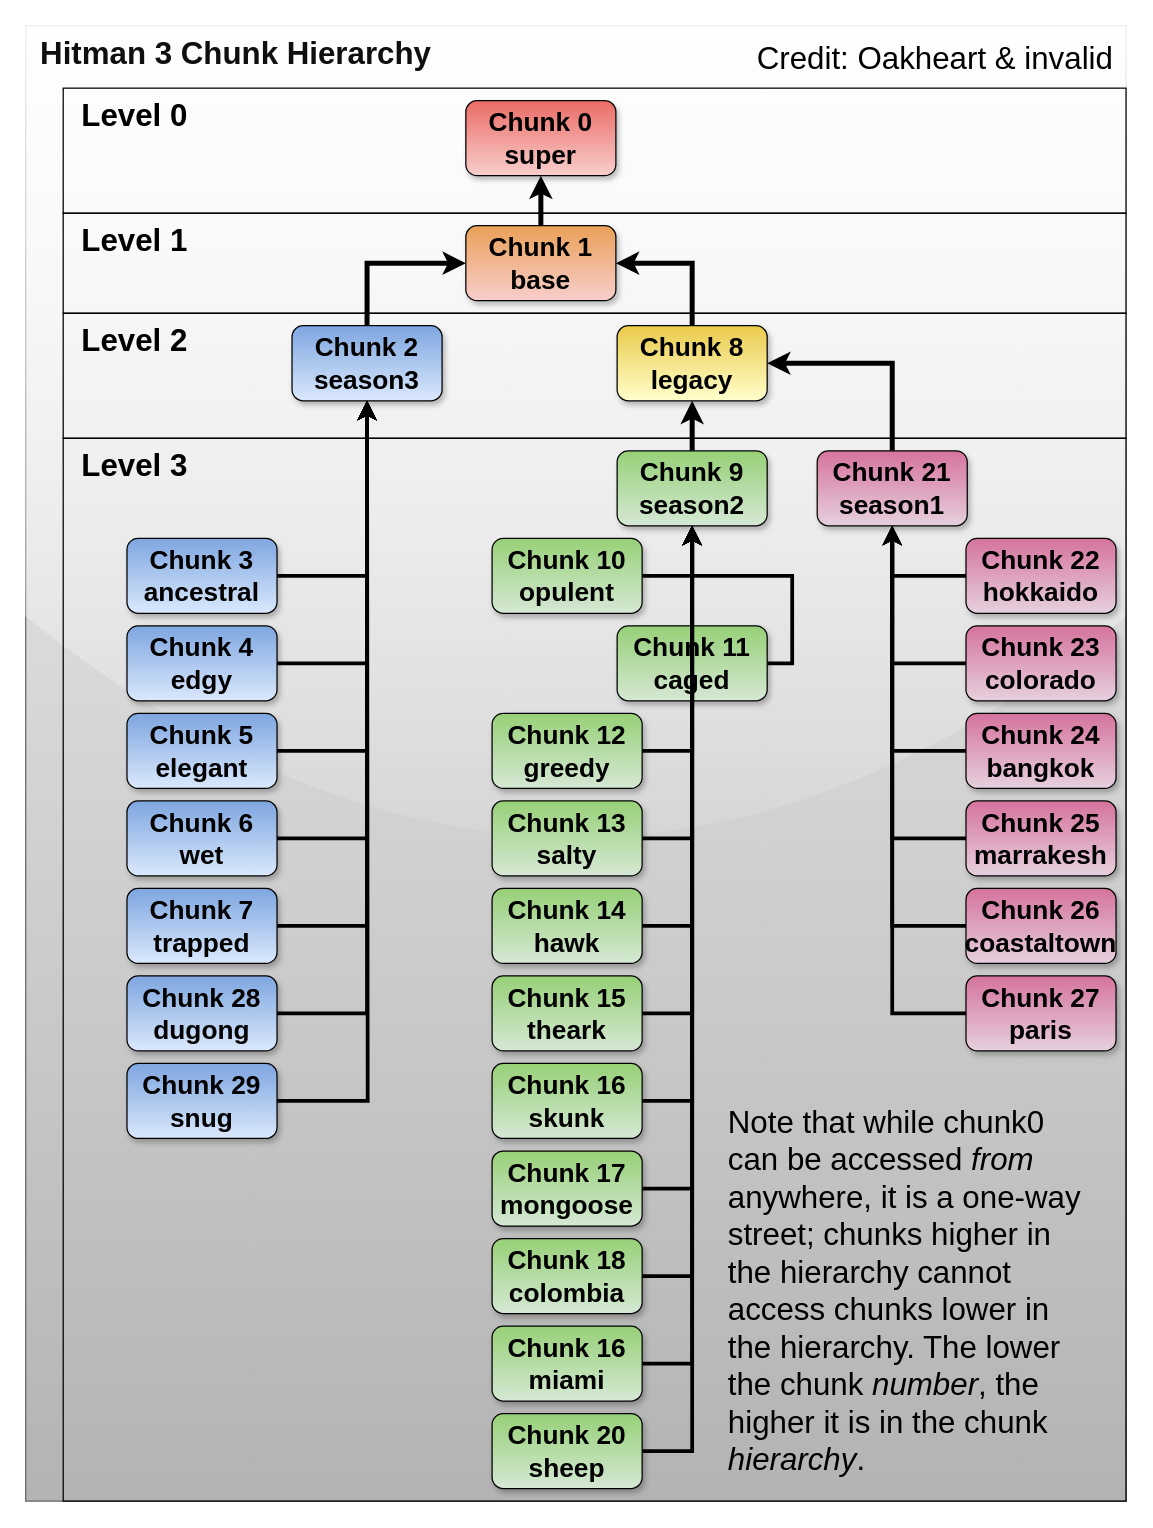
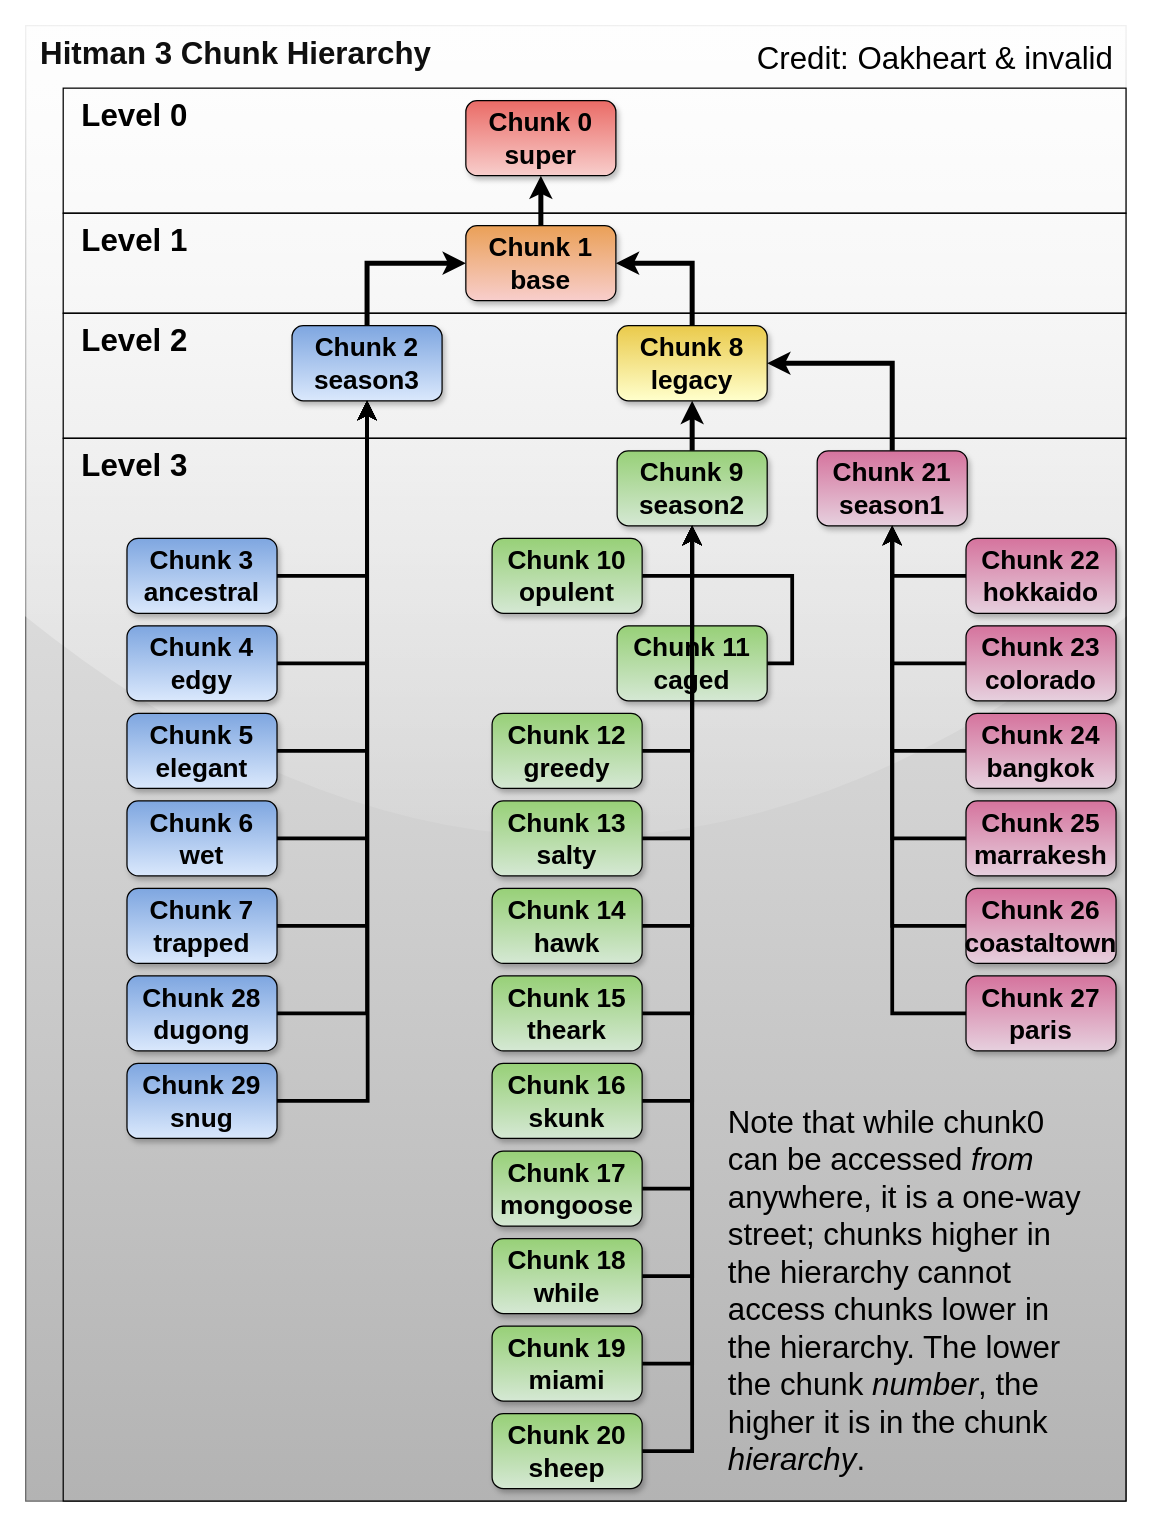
node "Chunk 18 colombia": label "Chunk 18 colombia" -> "Chunk 18 while"
node "Chunk 16 miami": label "Chunk 16 miami" -> "Chunk 19 miami"
